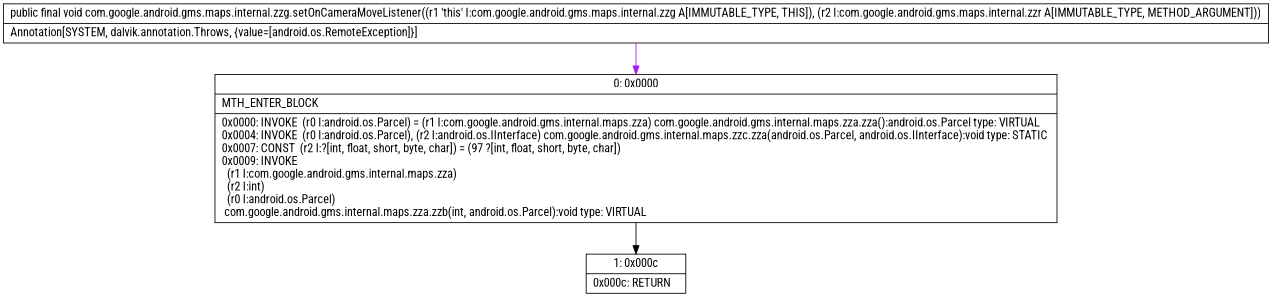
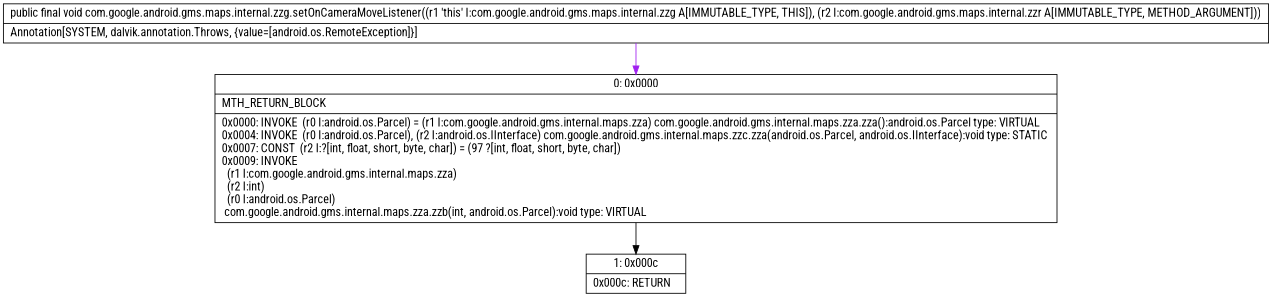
node "0: 0x0000": text "MTH_ENTER_BLOCK" -> "MTH_RETURN_BLOCK"
